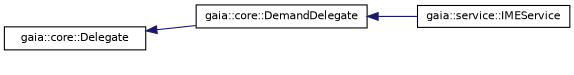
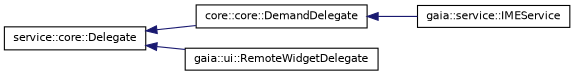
node "gaia::core::DemandDelegate": label "gaia::core::DemandDelegate" -> "core::core::DemandDelegate"
node "gaia::core::Delegate": label "gaia::core::Delegate" -> "service::core::Delegate"
node "gaia::ui::RemoteWidgetDelegate": added
